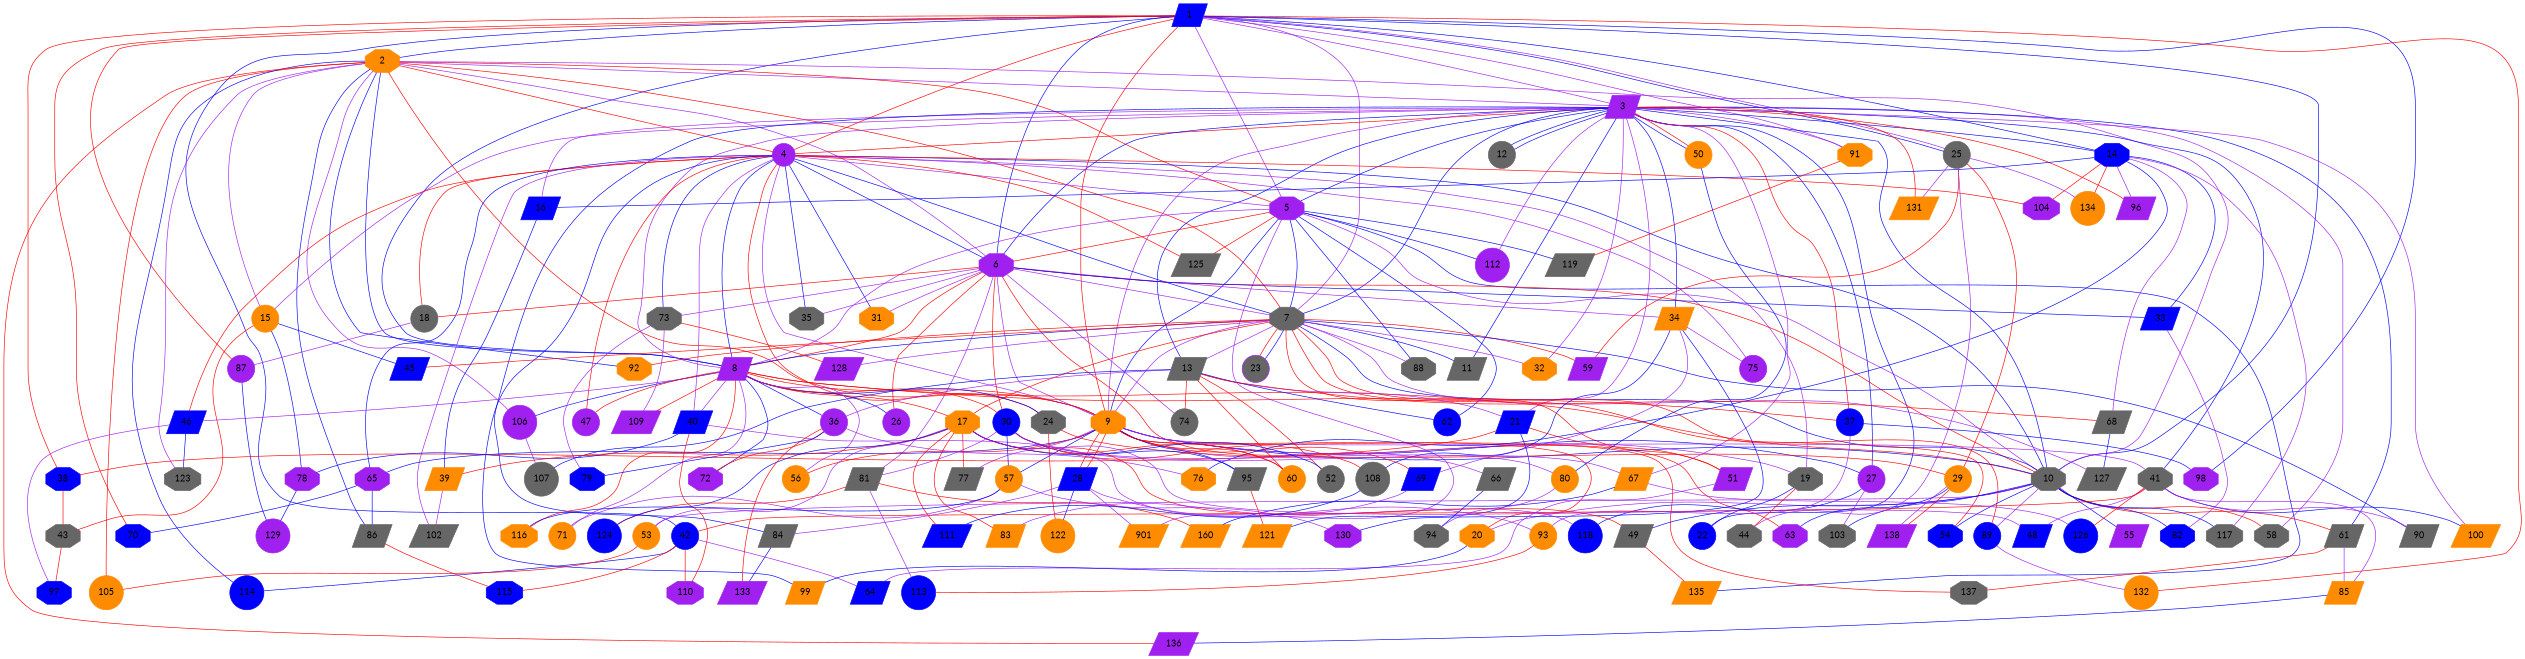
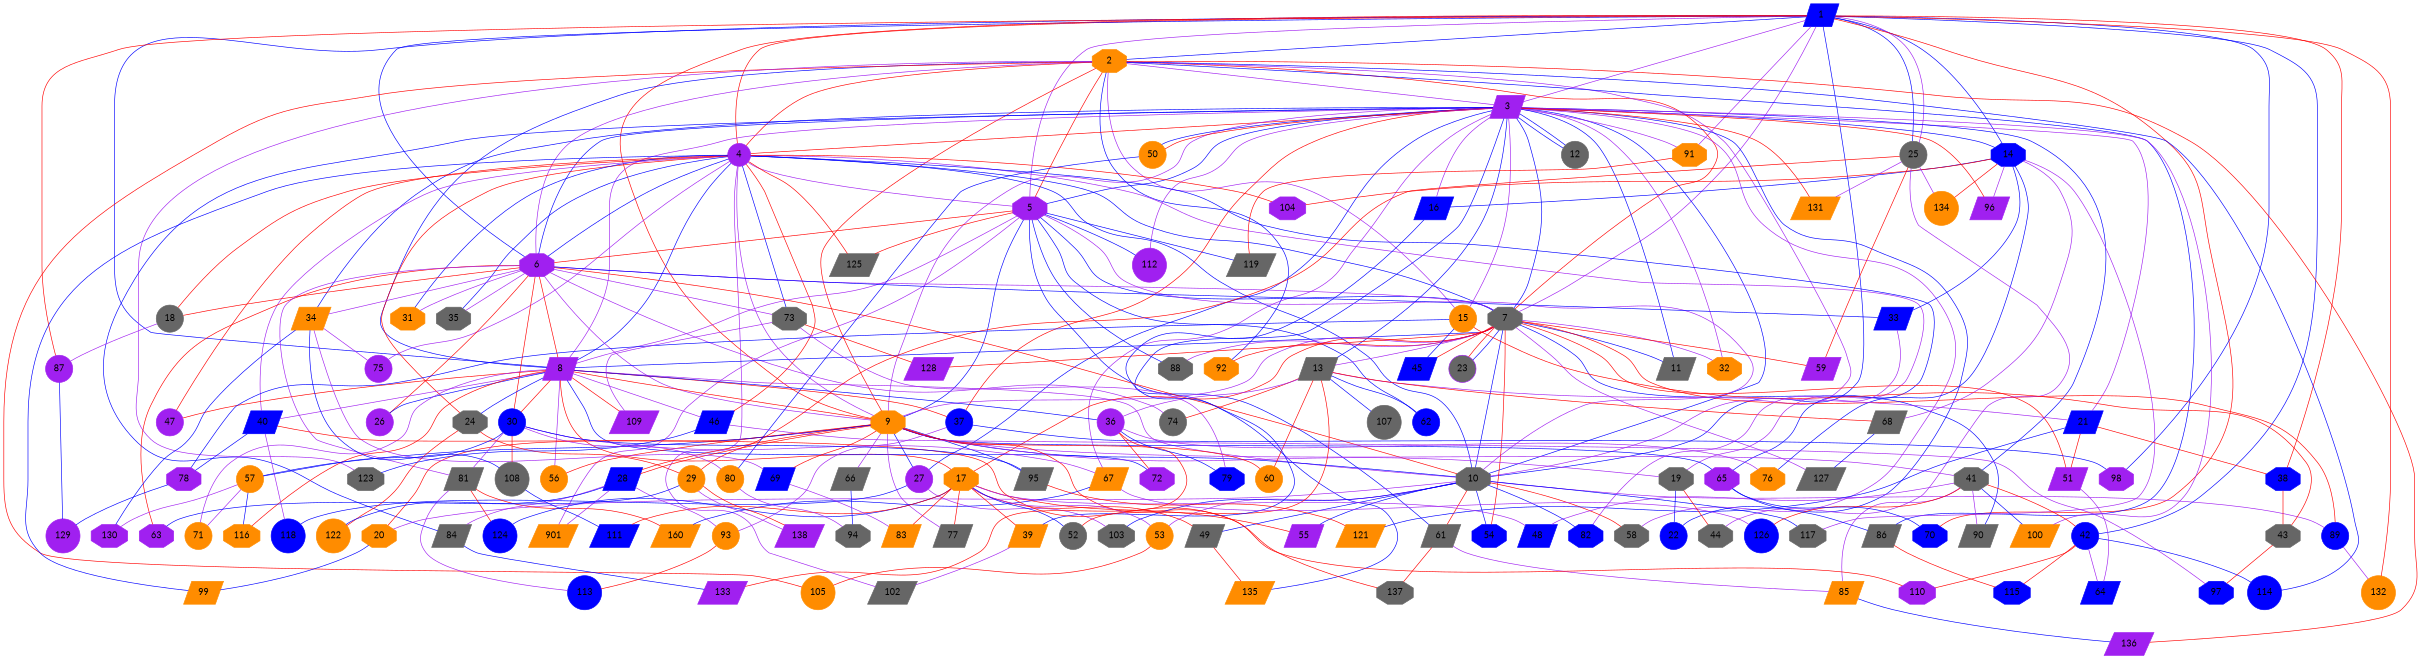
edge "7" -- "128": color purple -> red
edge "8" -- "10": color red -> purple
node "106": removed
edge "17" -- "60": now "17" -- "55"
